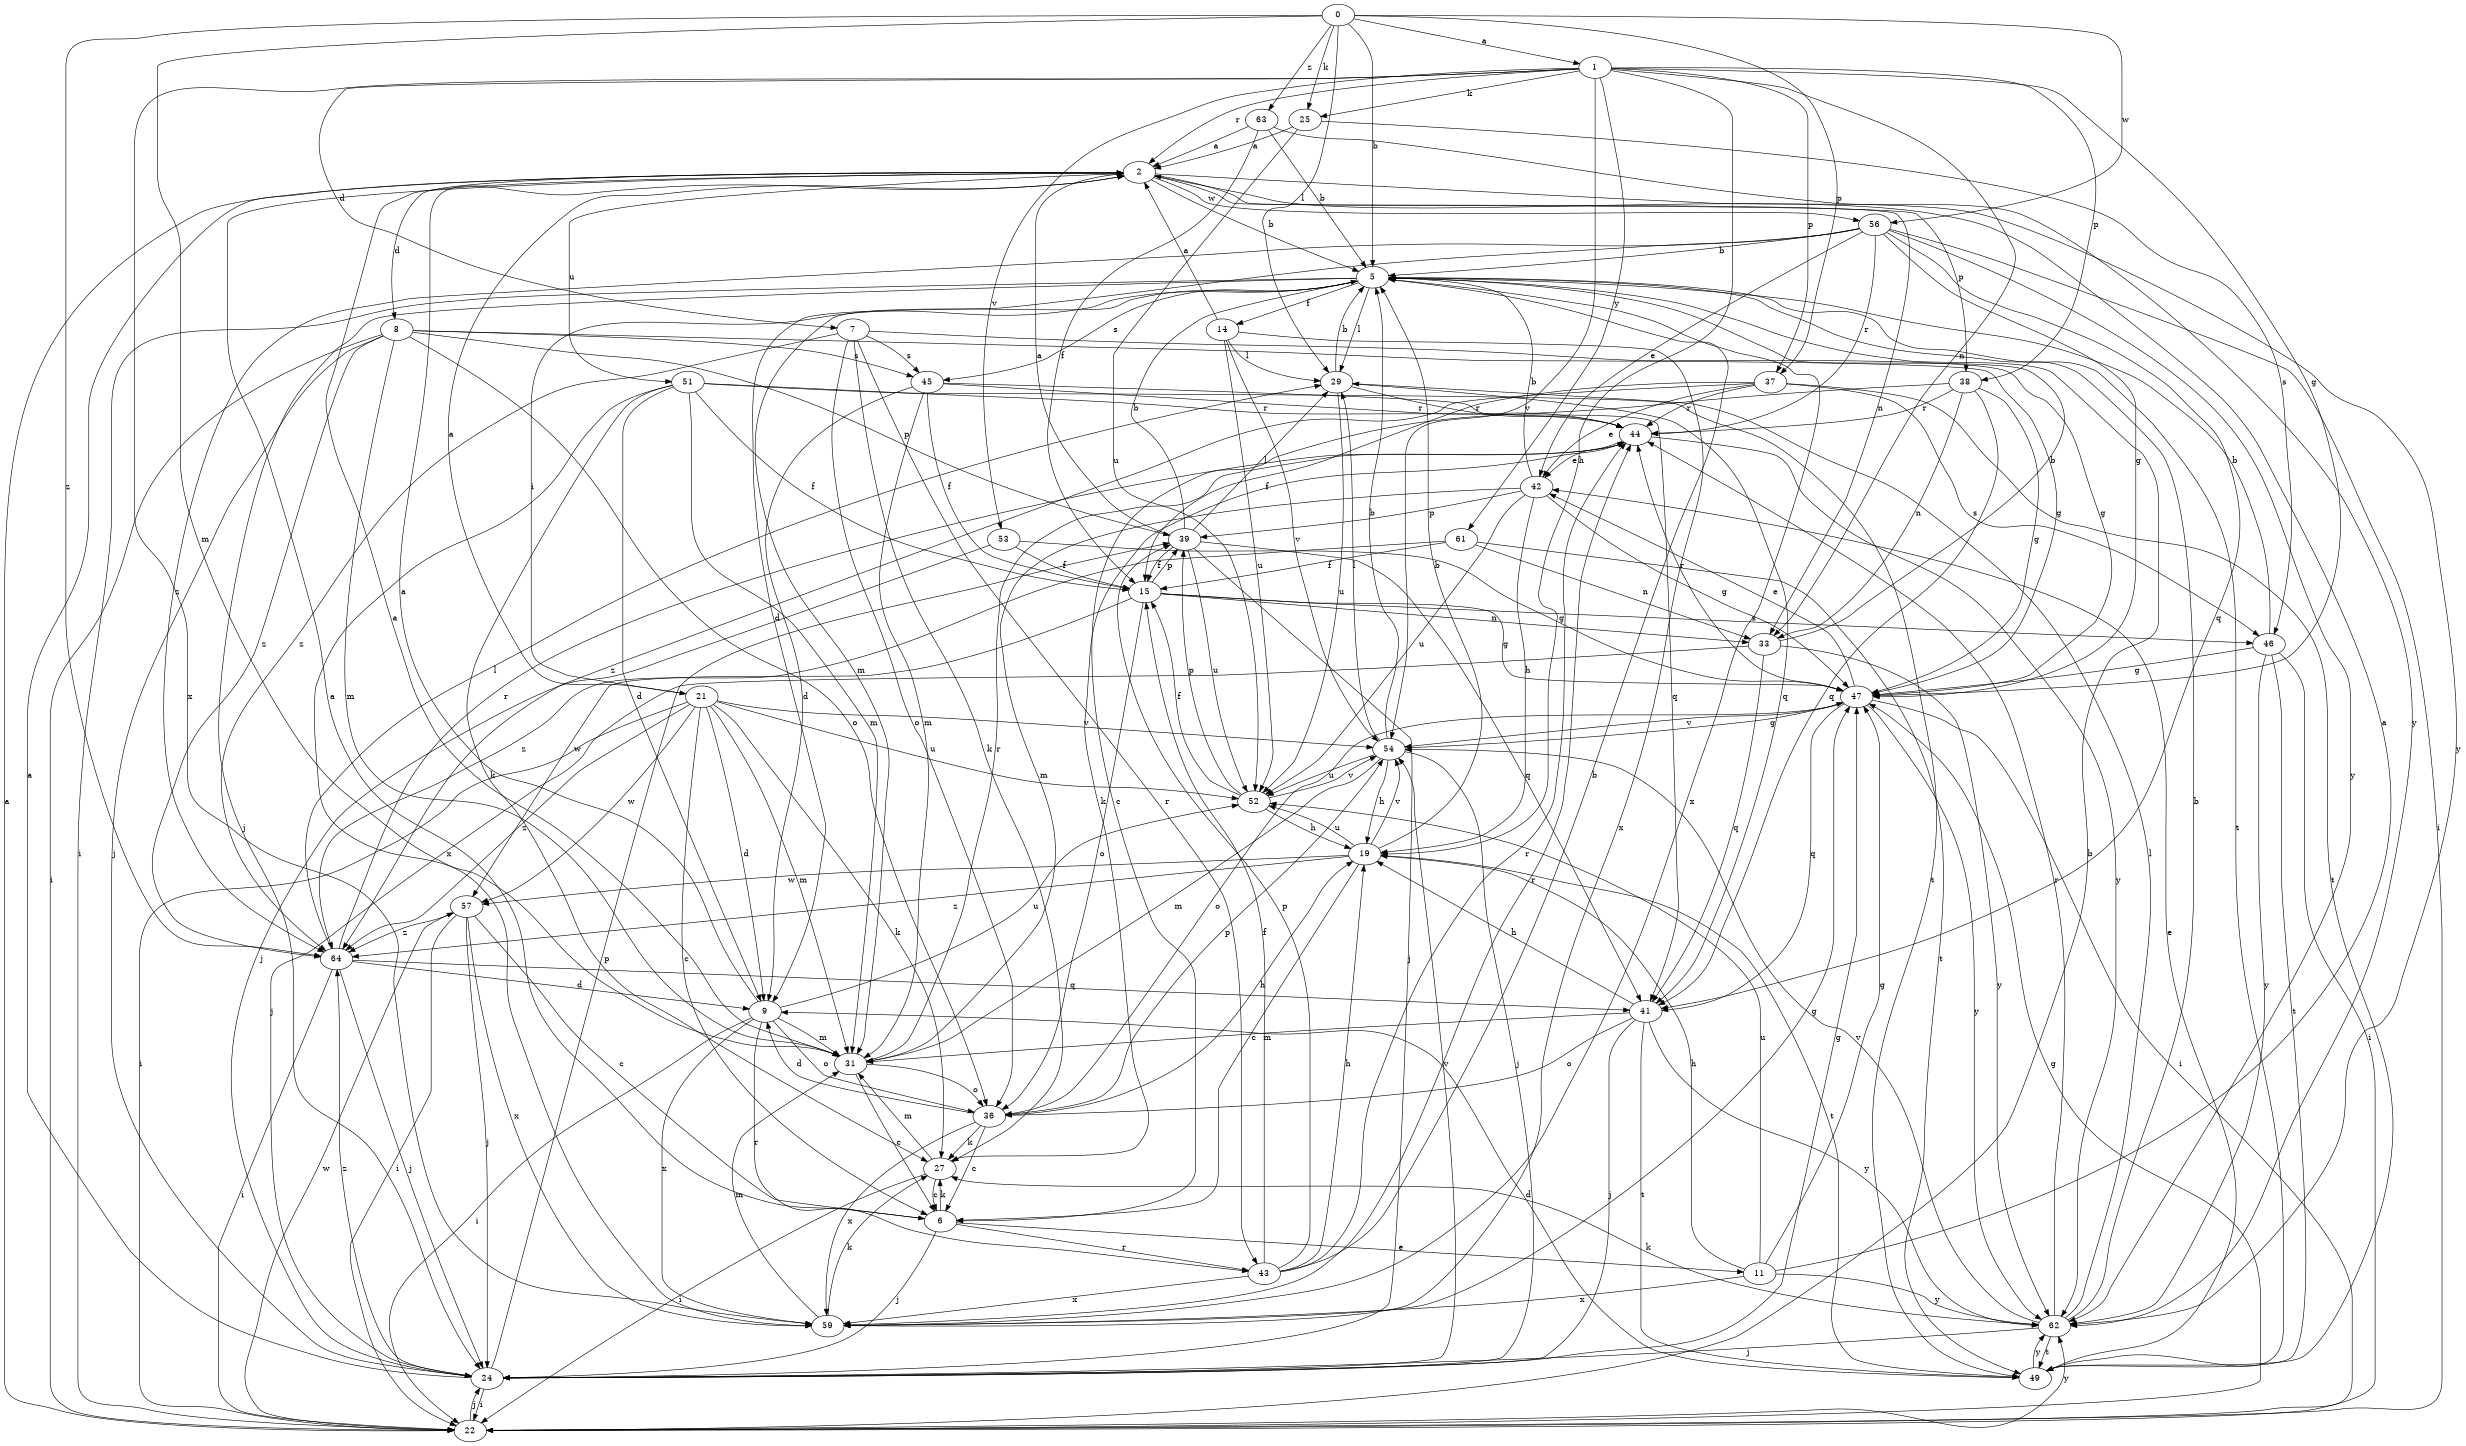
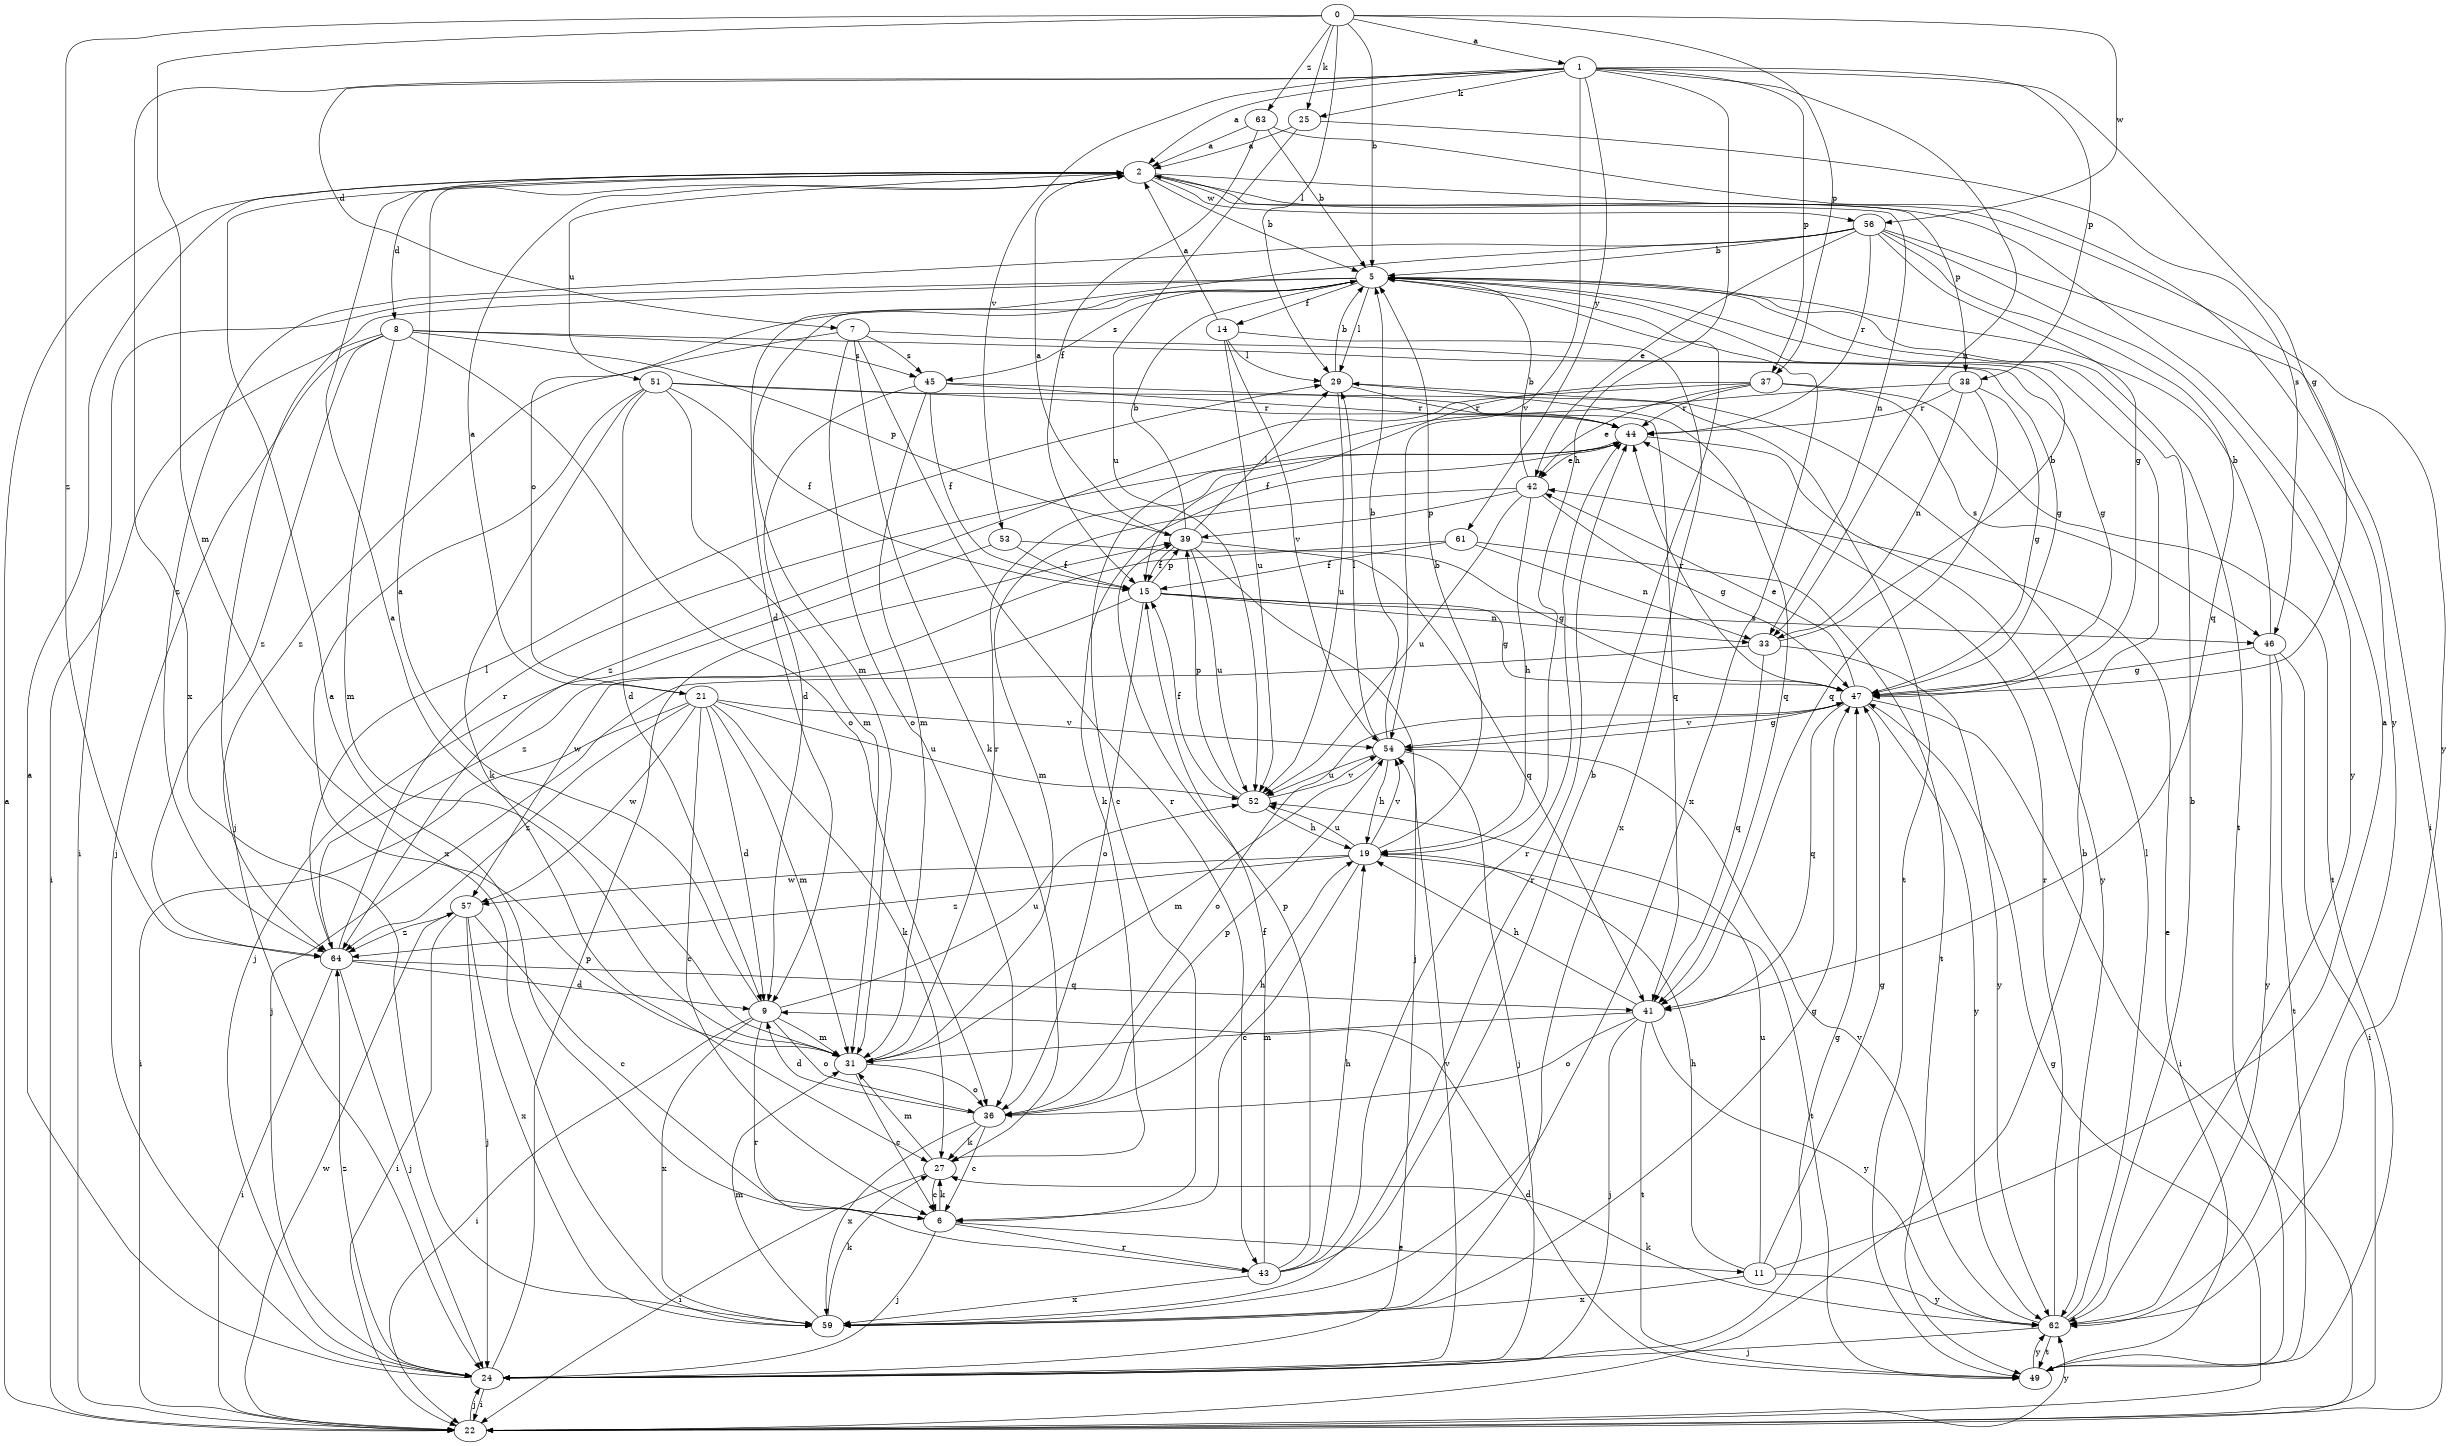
edge "1" -> "2": label "r" -> "a"
edge "5" -> "21": label "i" -> "o"
